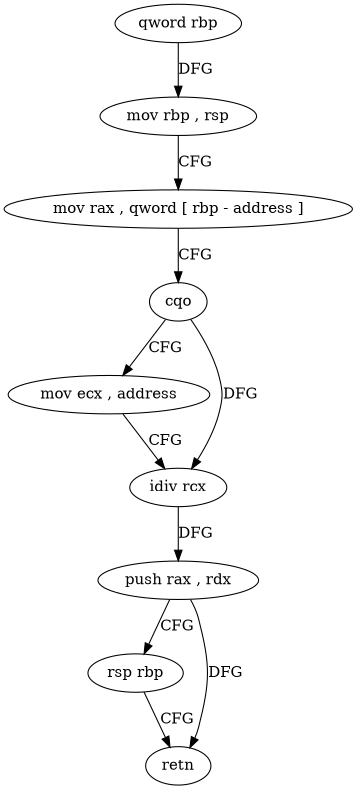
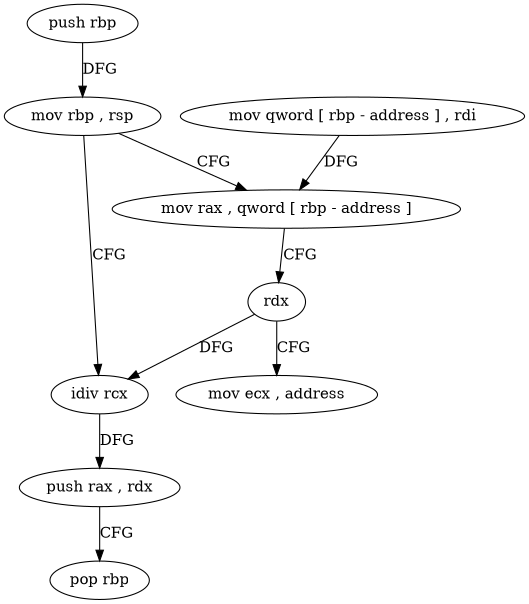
node "qword rbp": label "qword rbp" -> "push rbp"
node "mov qword [ rbp - address ] , rdi": added
node "cqo": label "cqo" -> "rdx"
edge "mov ecx , address" -> "idiv rcx": now "mov rbp , rsp" -> "idiv rcx"
node "rsp rbp": label "rsp rbp" -> "pop rbp"
node "retn": removed
